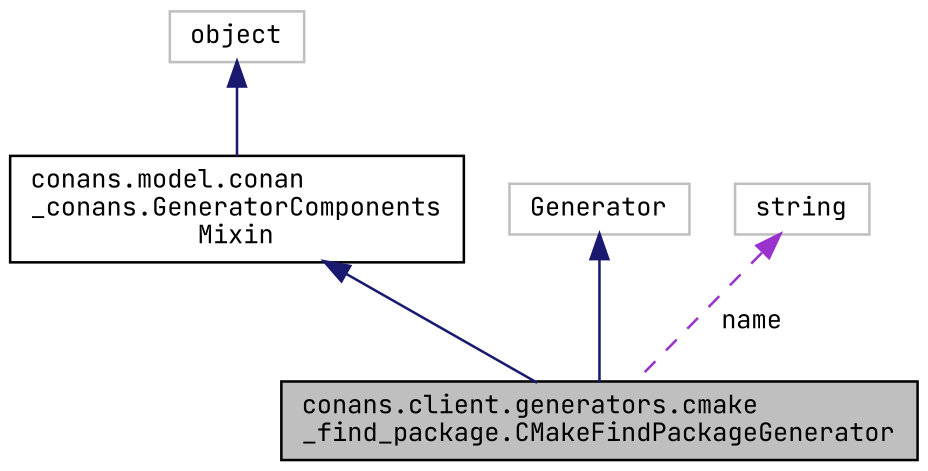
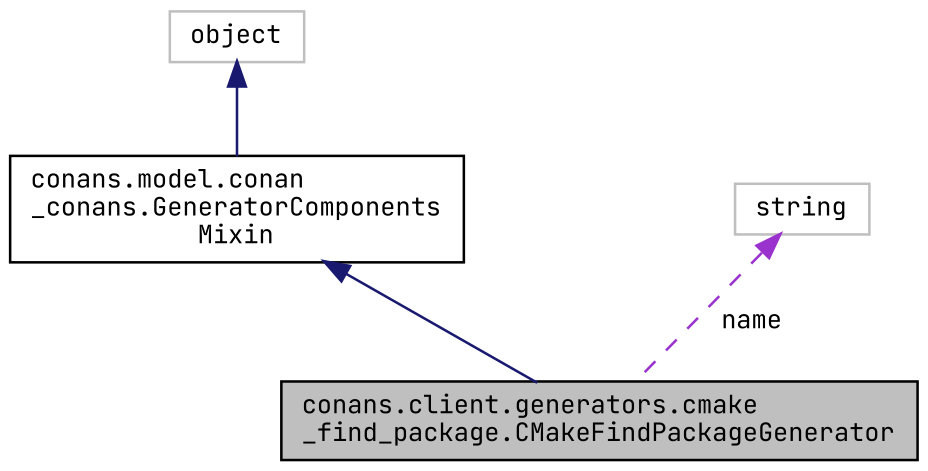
node "Generator": removed
